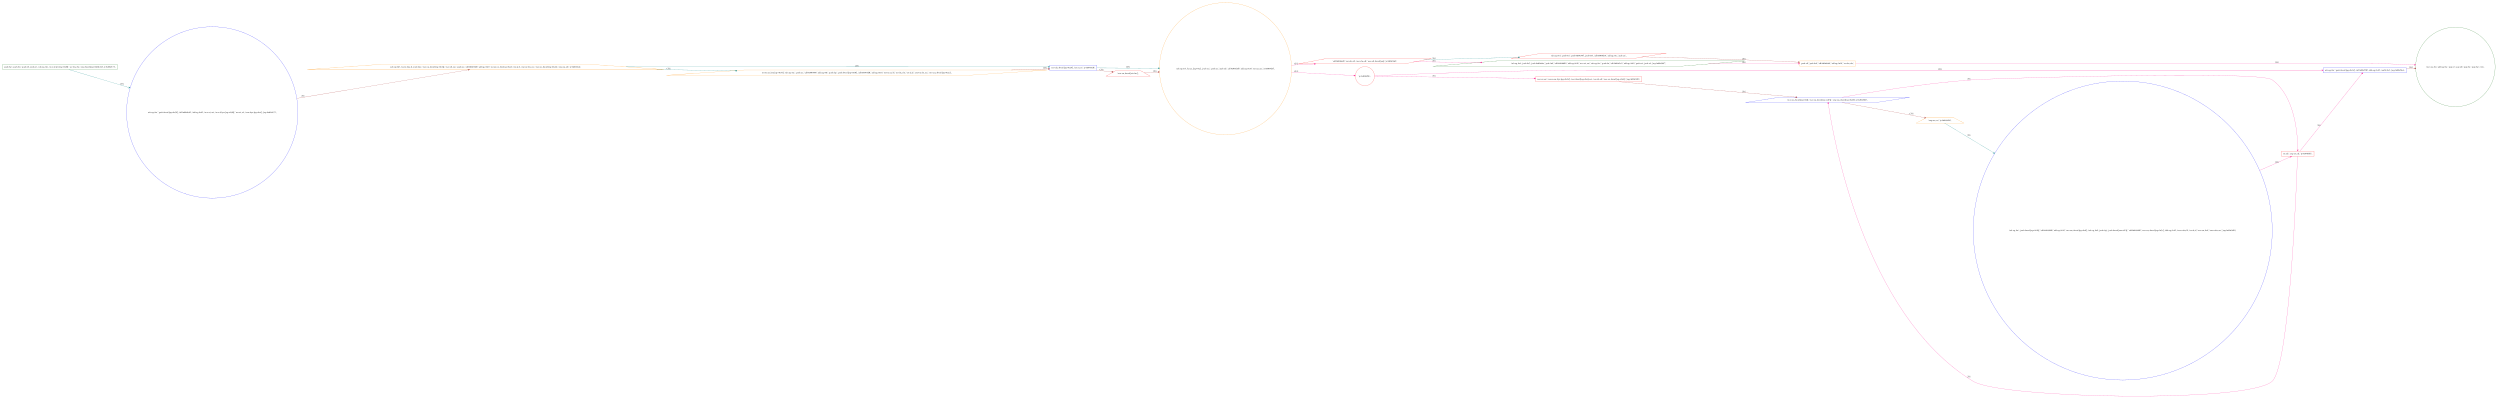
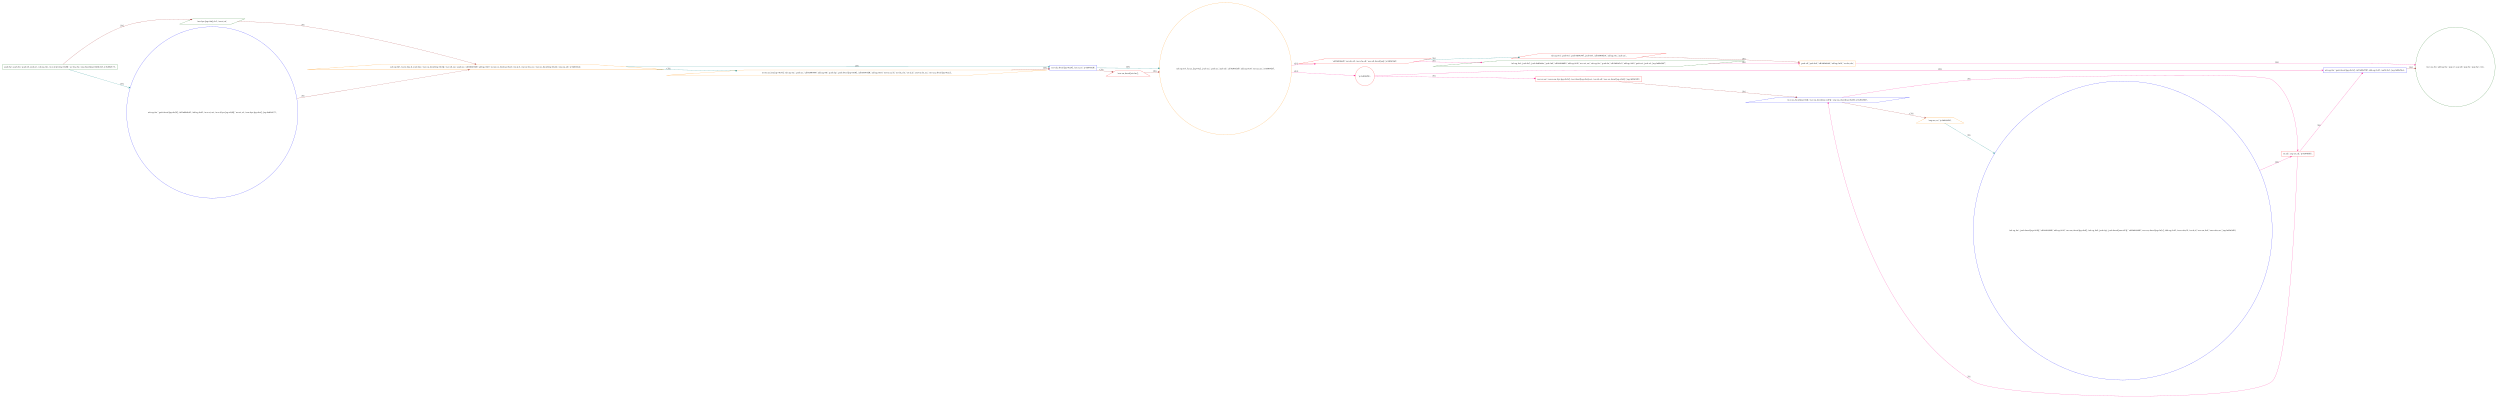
node "'mov byte [esp+0x4], 0x1', 'xor esi, esi',": added
